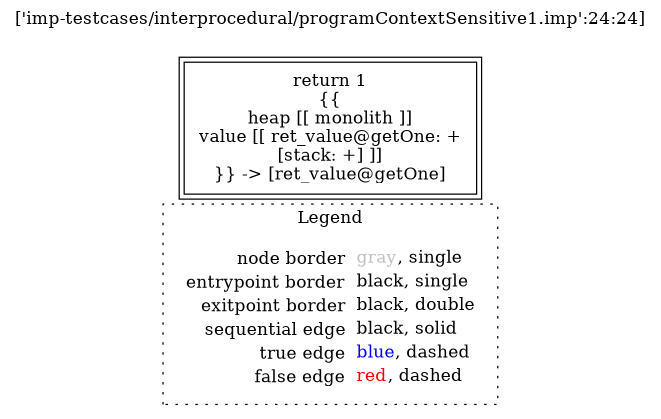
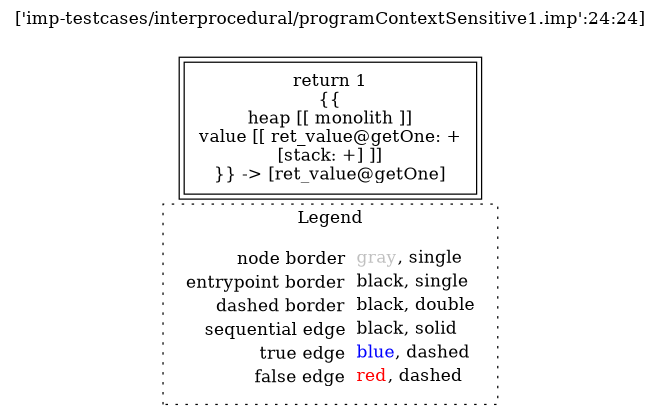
node "node border": text "exitpoint border" -> "dashed border"
